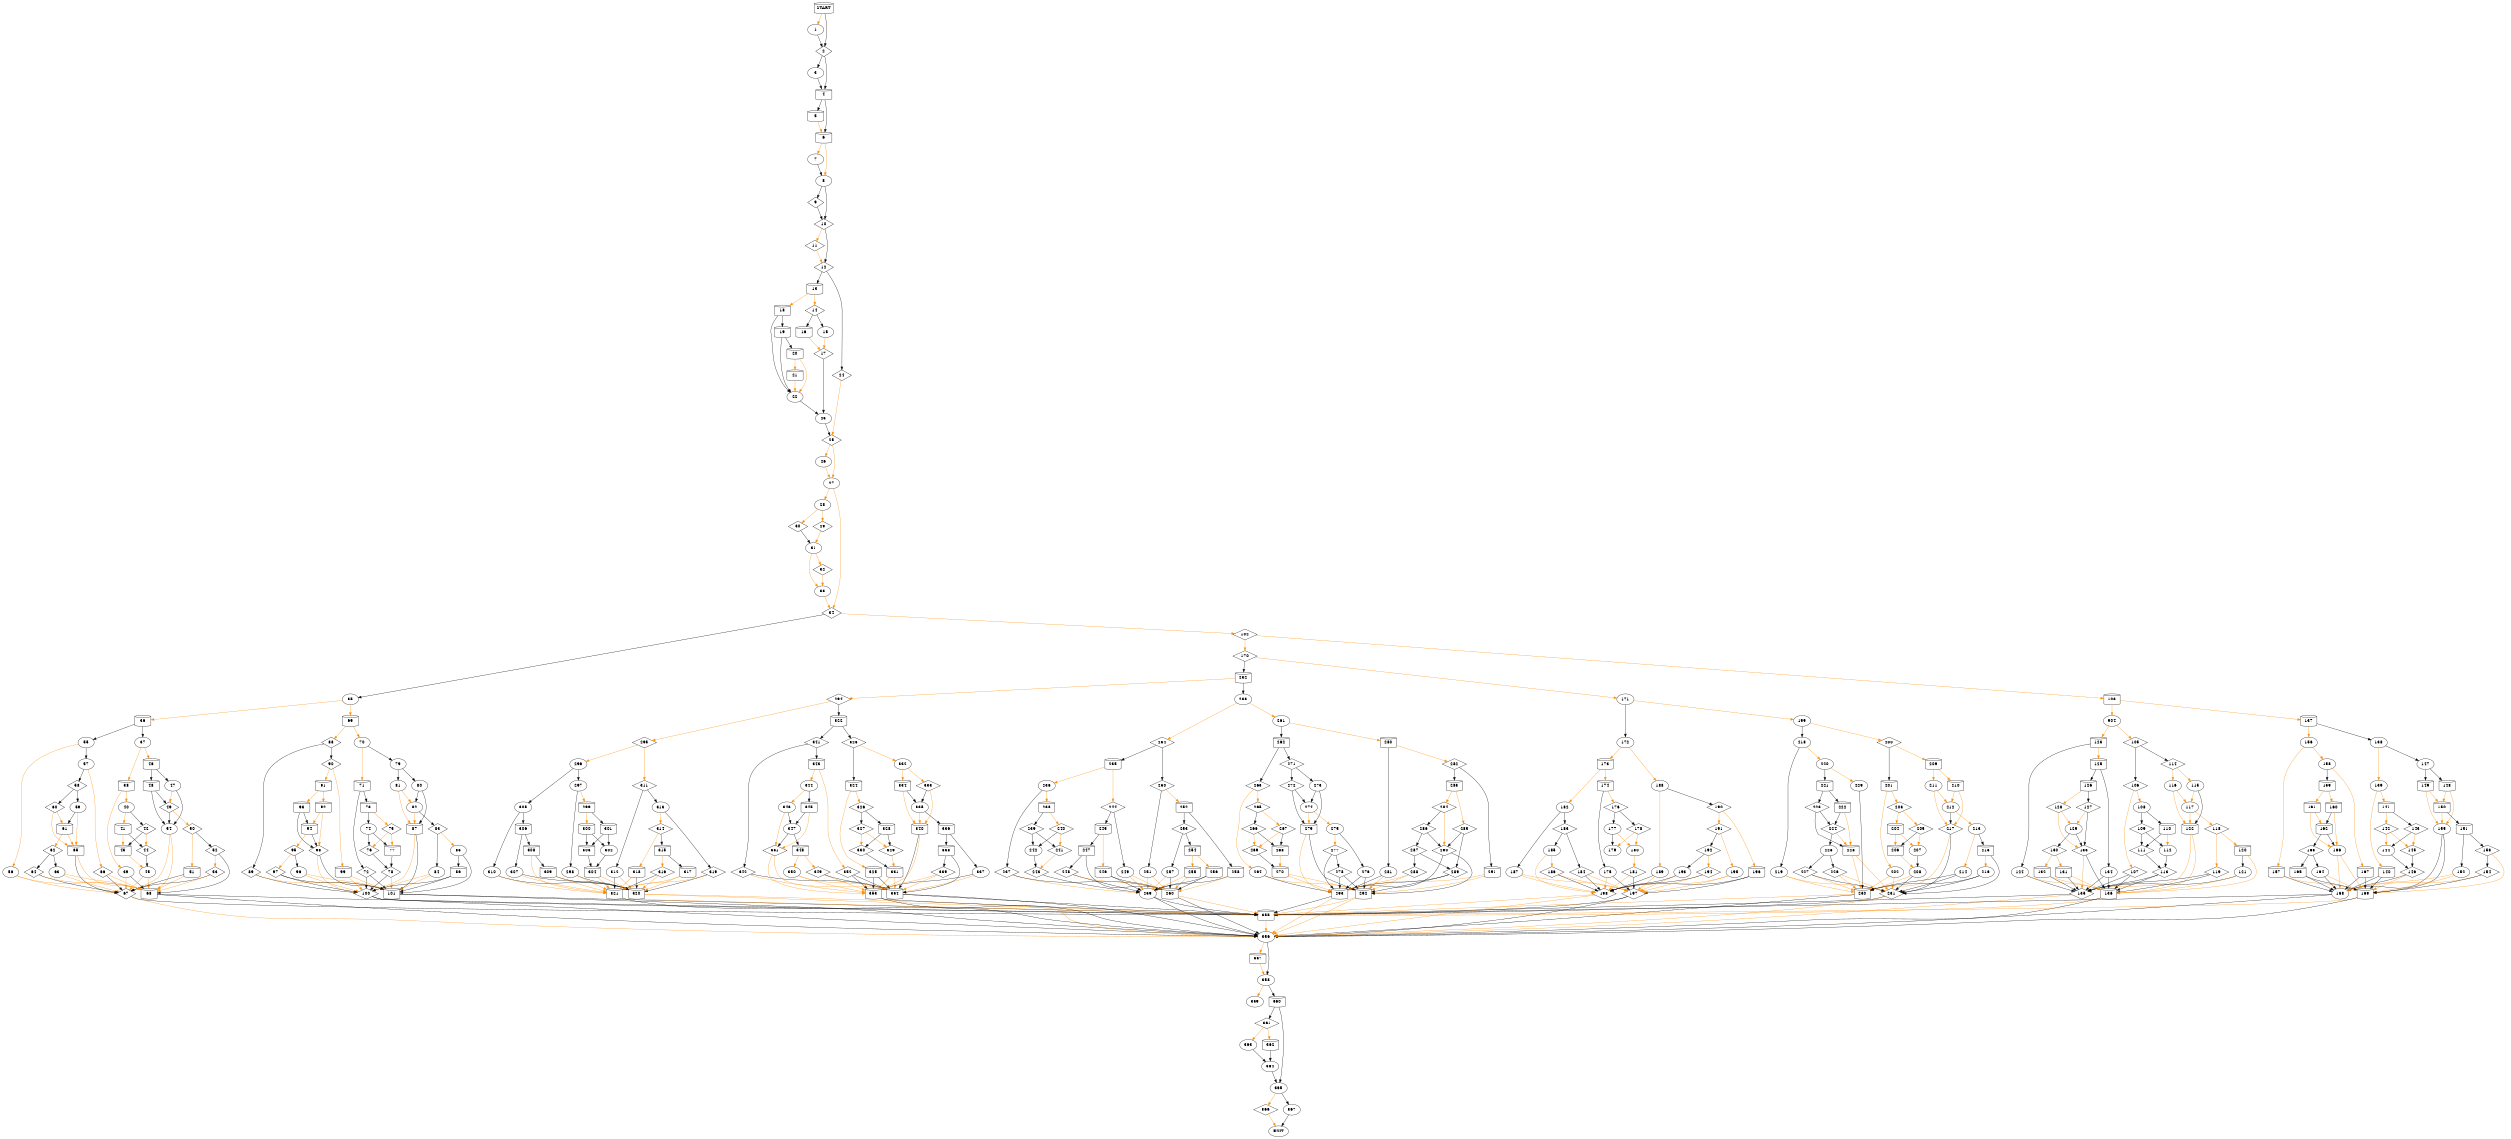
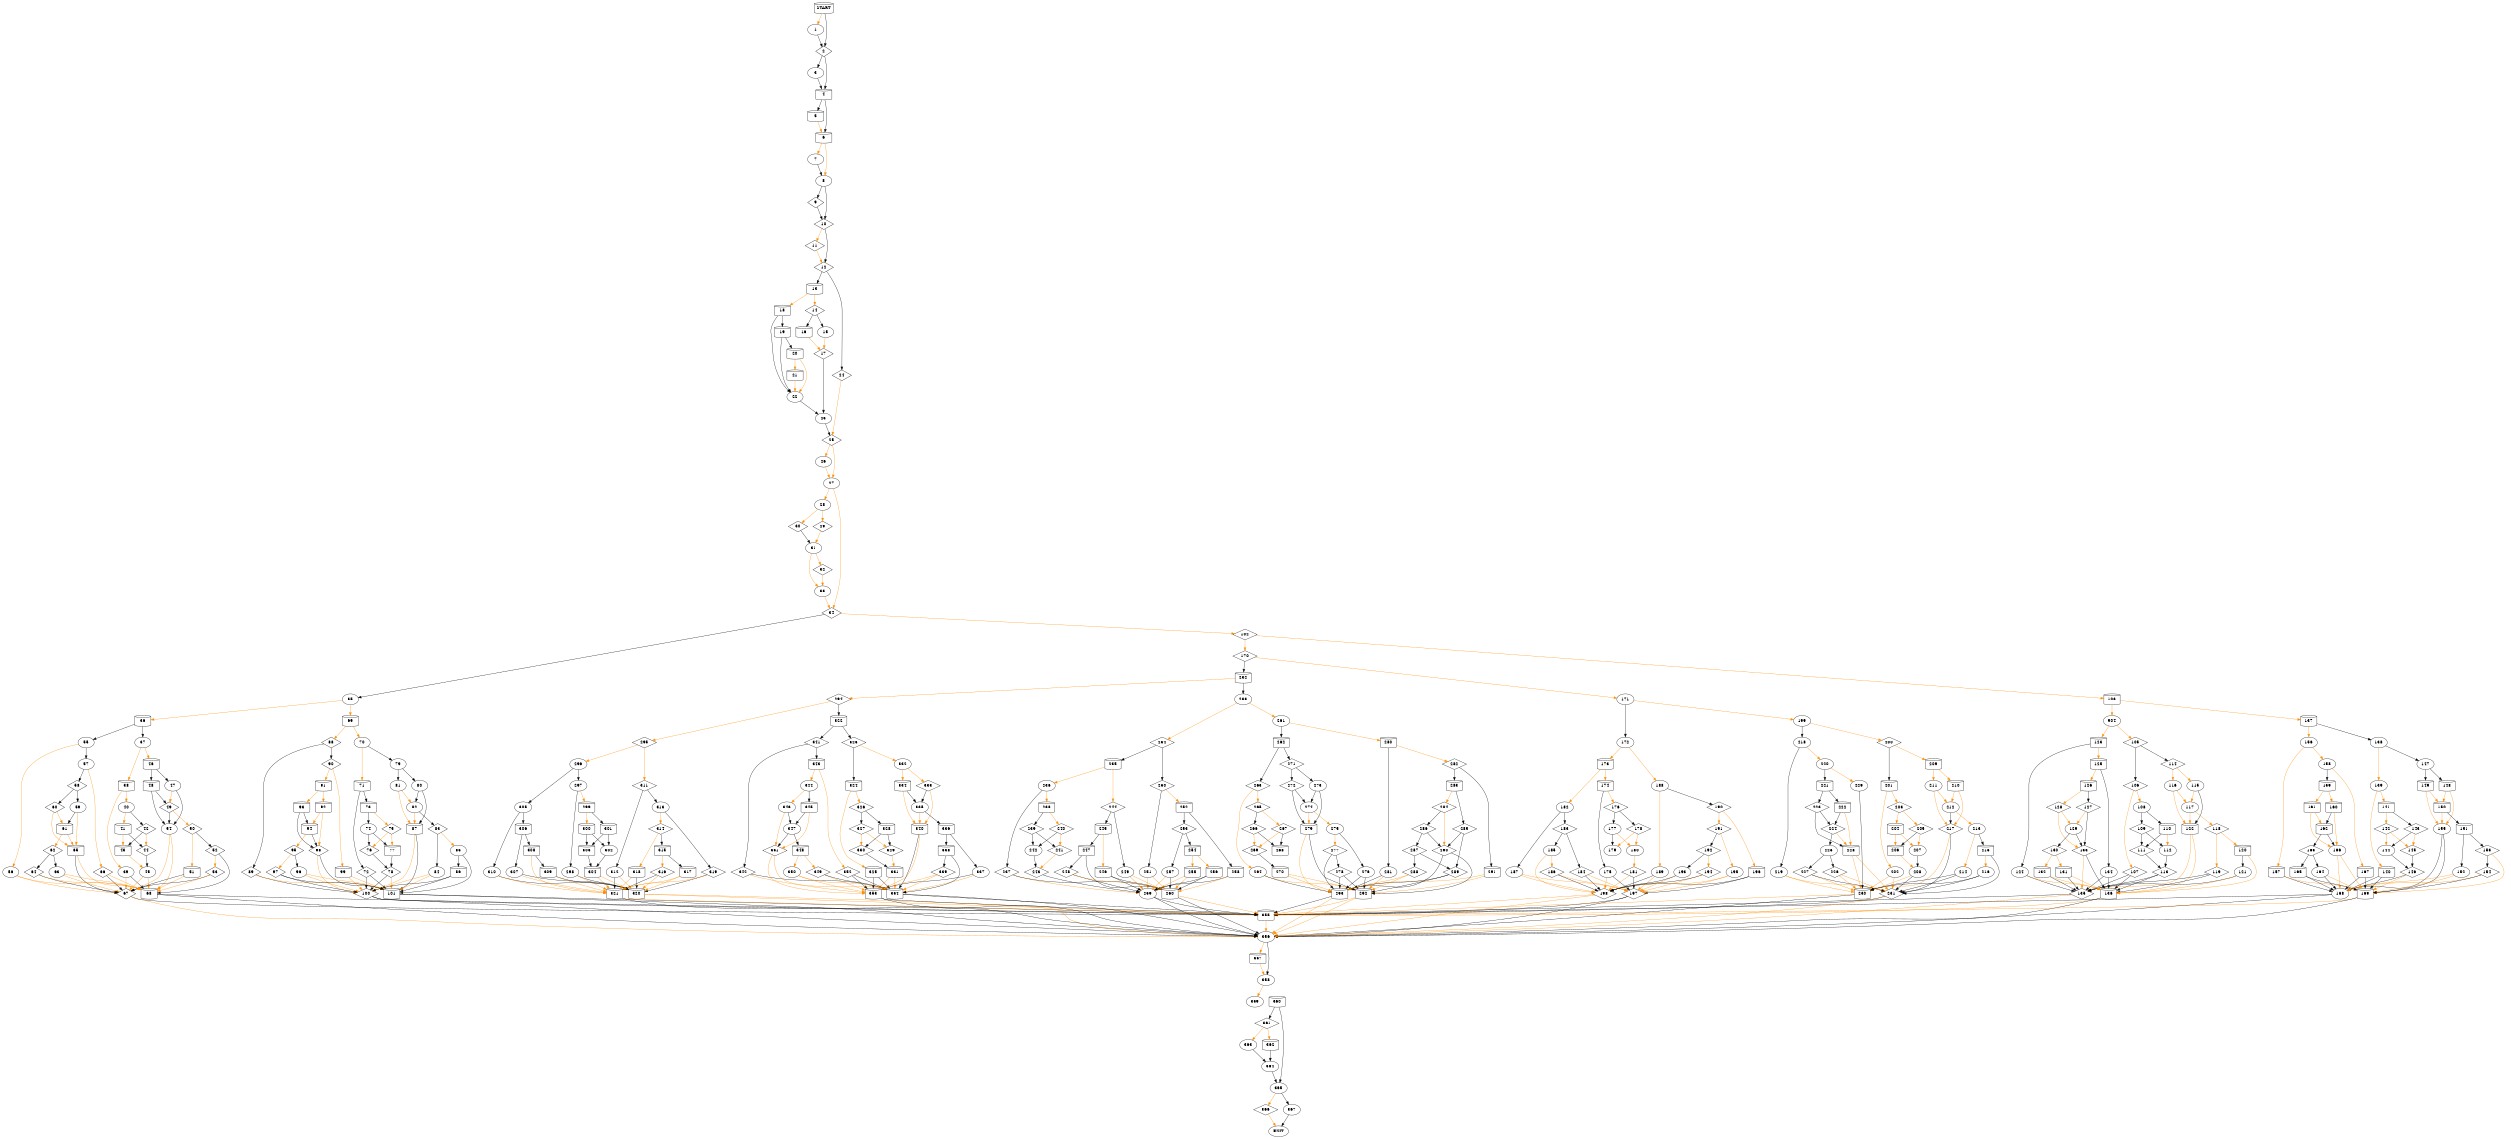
edge "125" -> "126": color black -> darkorange
edge "283" -> "285": color darkorange -> black
edge "268" -> "270": removed
edge "358" -> "360": removed
